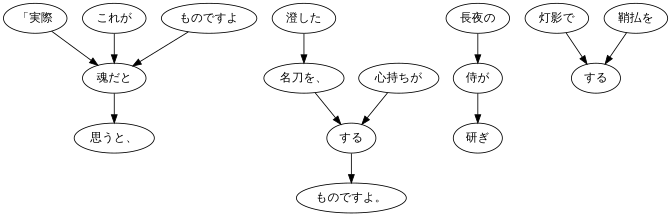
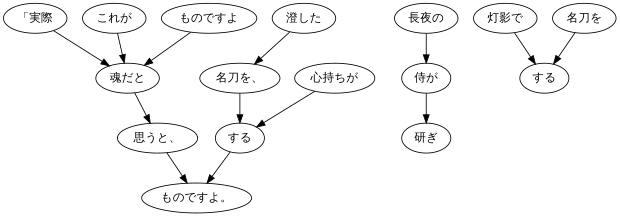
node "鞘払を": label "鞘払を" -> "名刀を"
edge "思うと、" -> "ものですよ。": added
